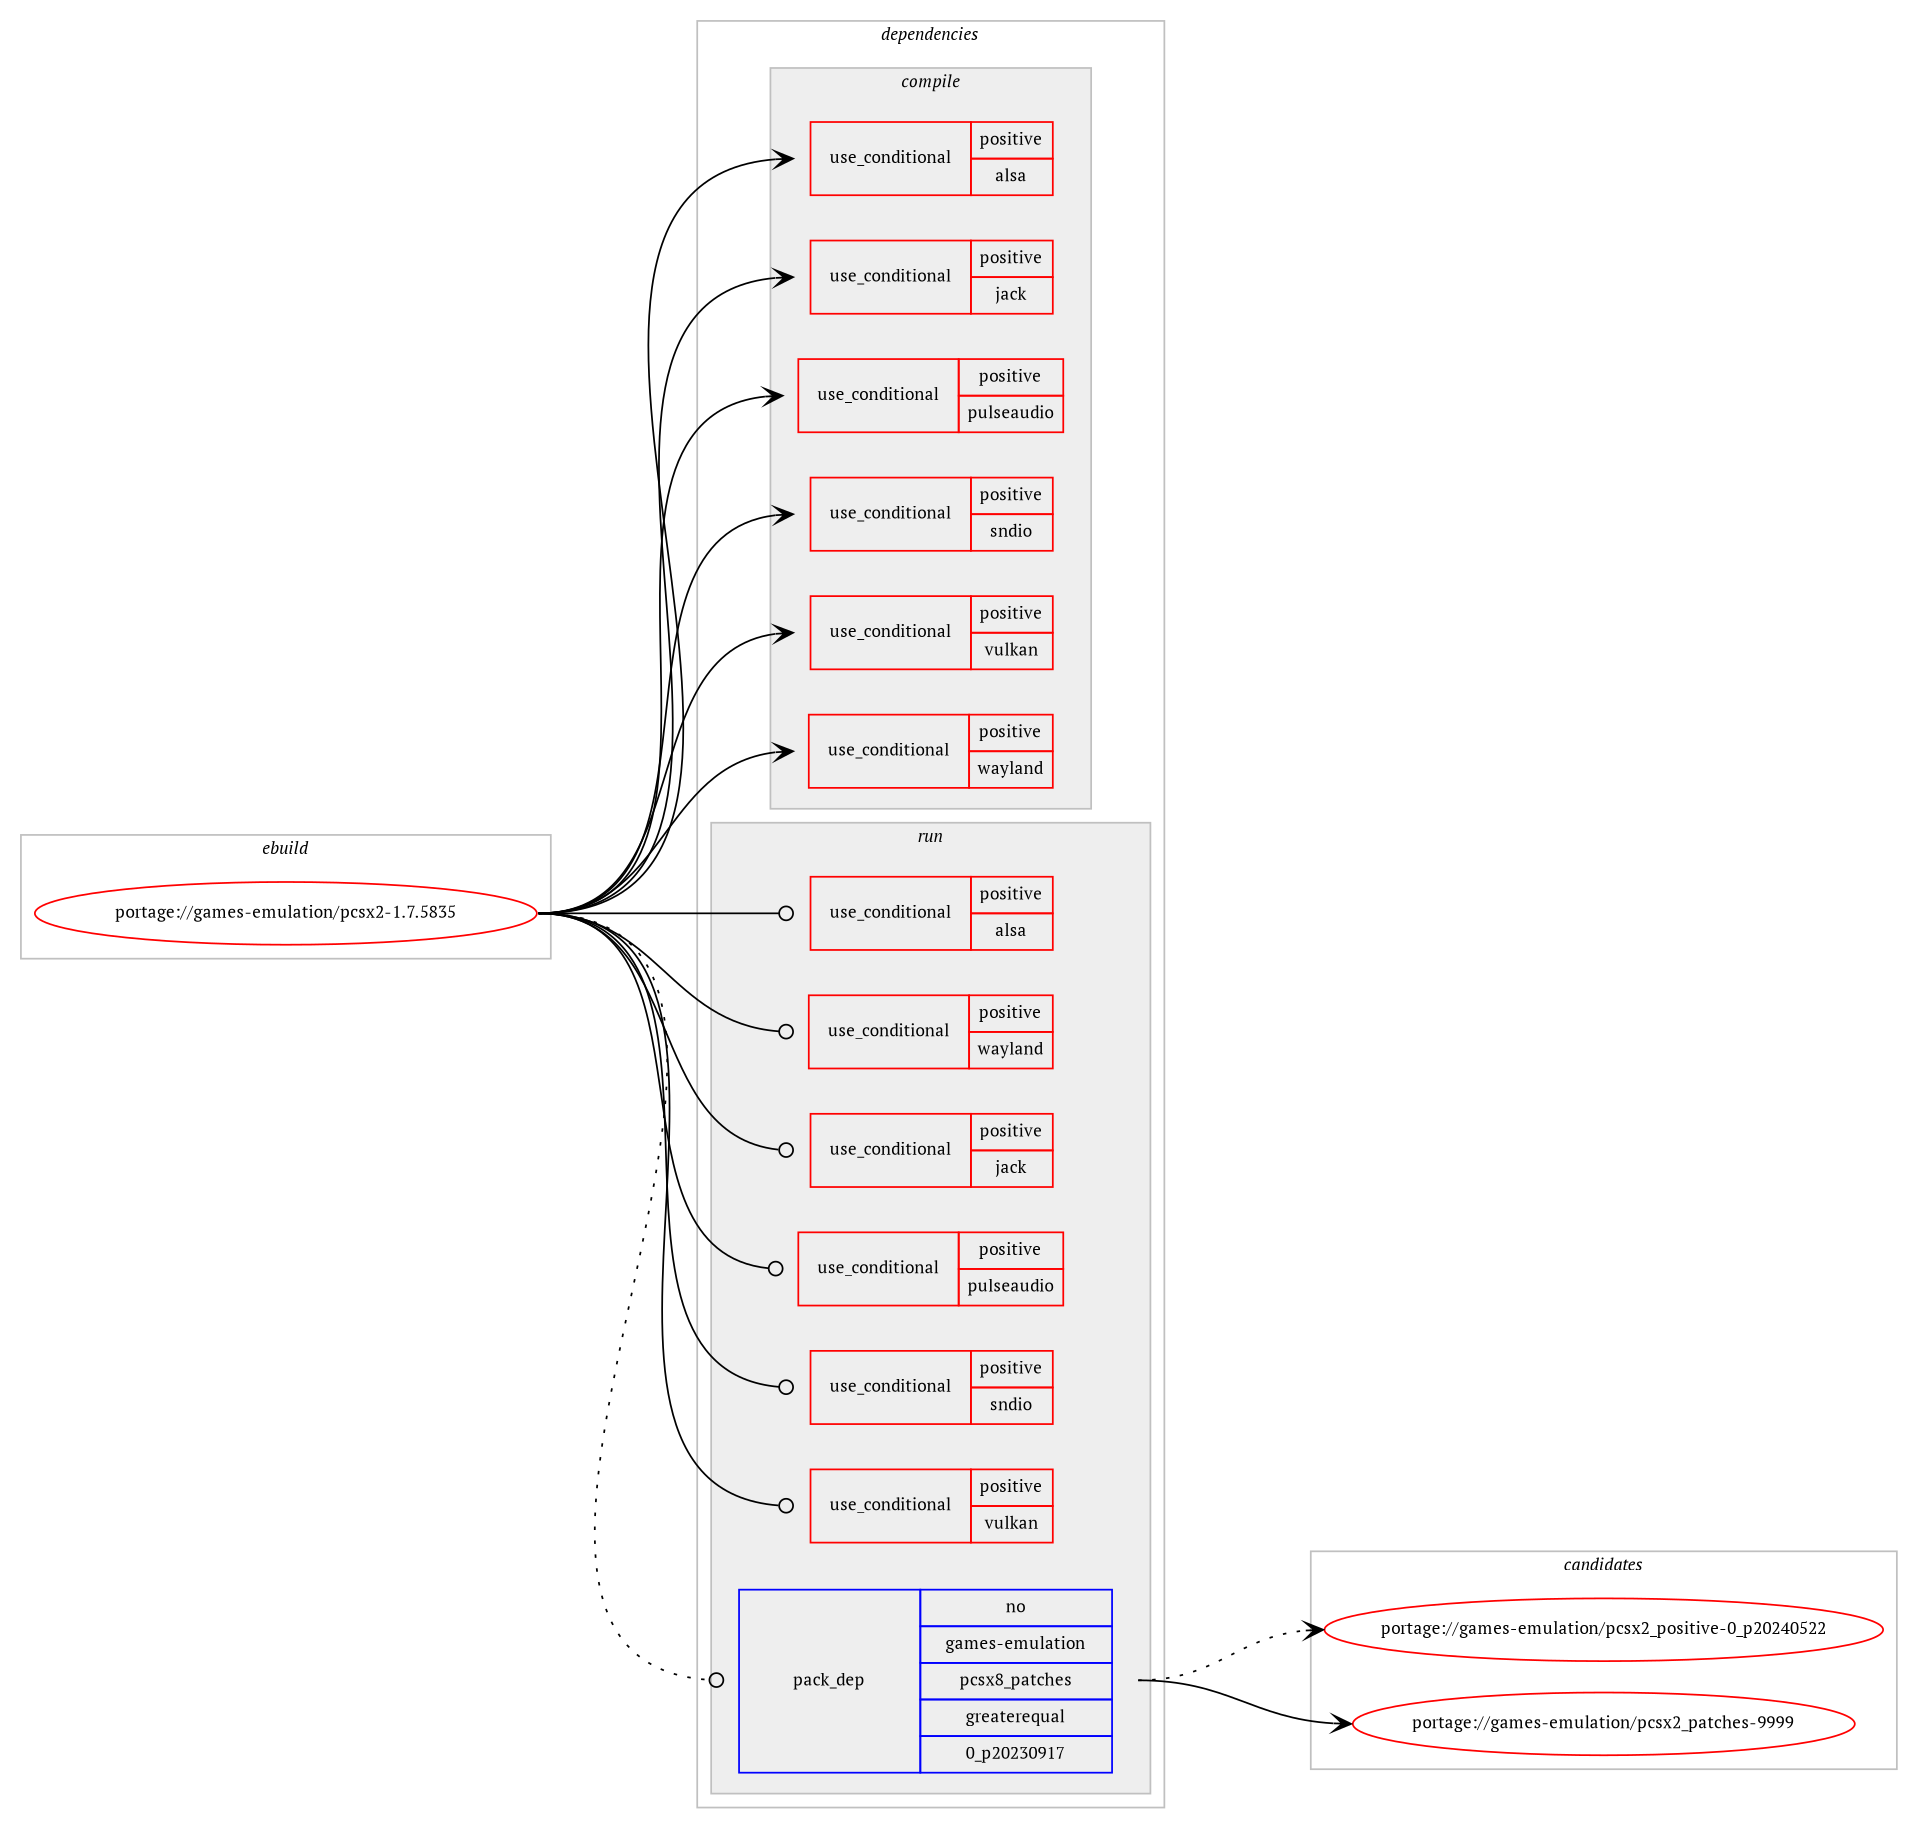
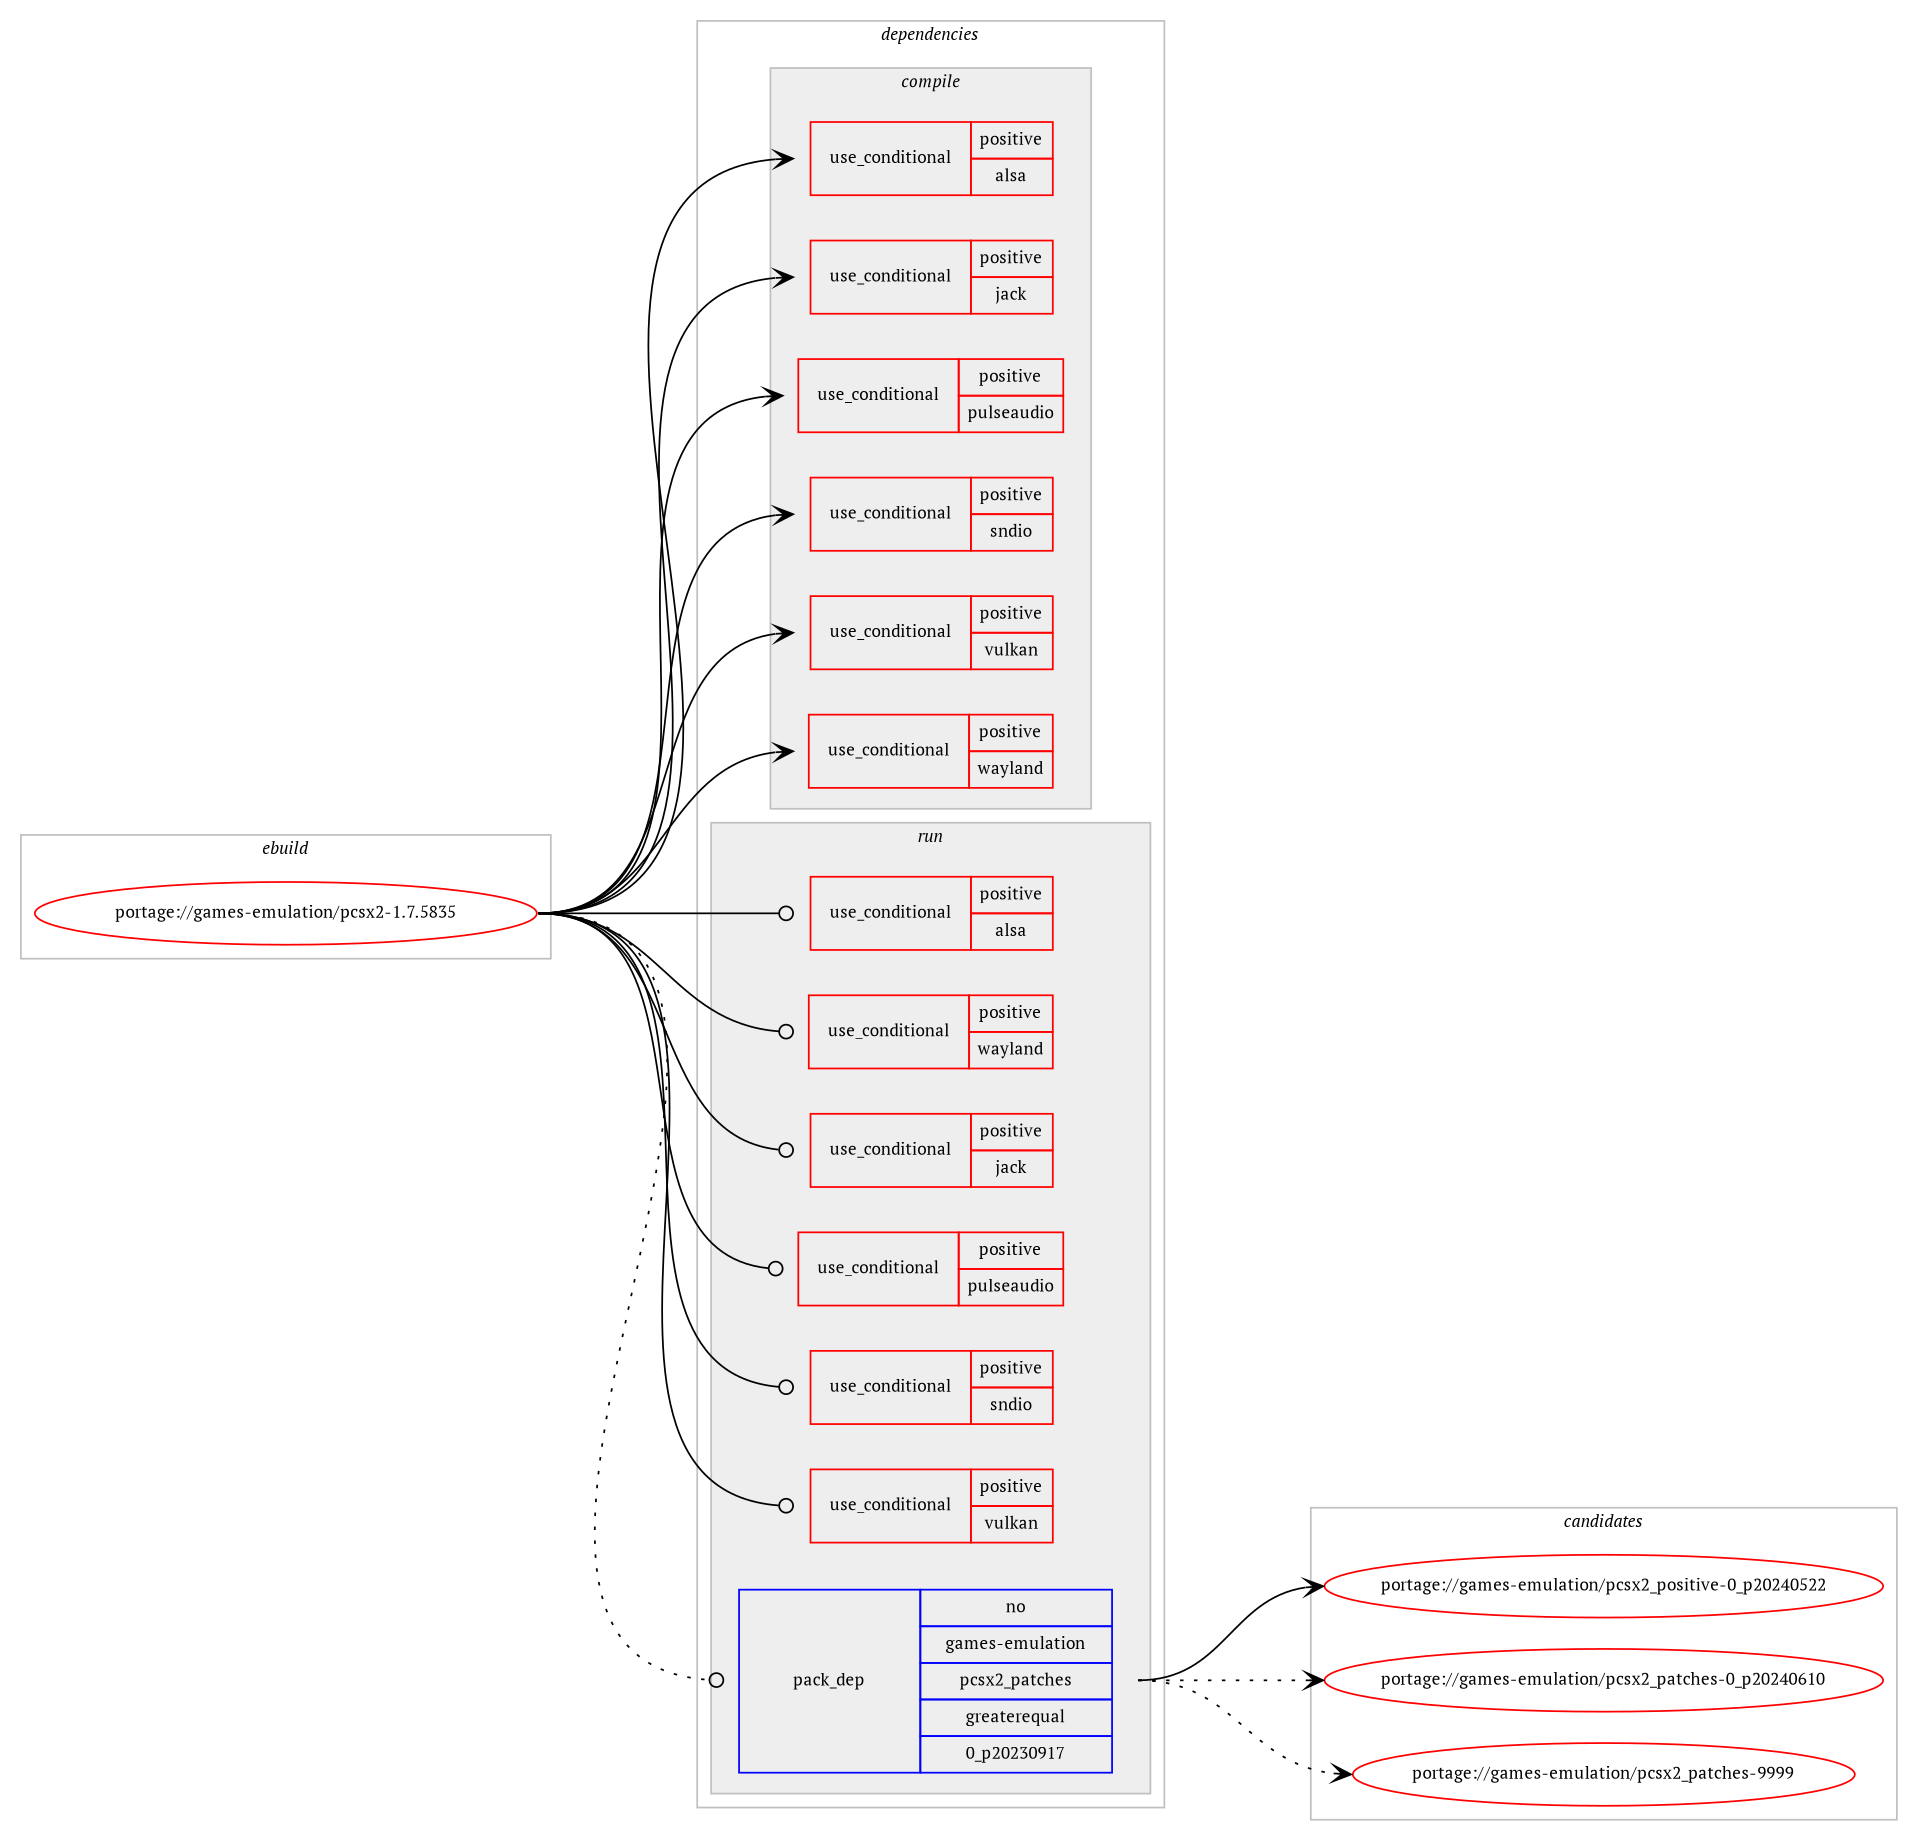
edge "pack_dep" -> "portage://games-emulation/pcsx2_positive-0_p20240522": style dotted -> solid
node "pack_dep": text "pcsx8_patches" -> "pcsx2_patches"
node "portage://games-emulation/pcsx2_patches-0_p20240610": added
edge "pack_dep" -> "portage://games-emulation/pcsx2_patches-9999": style solid -> dotted
